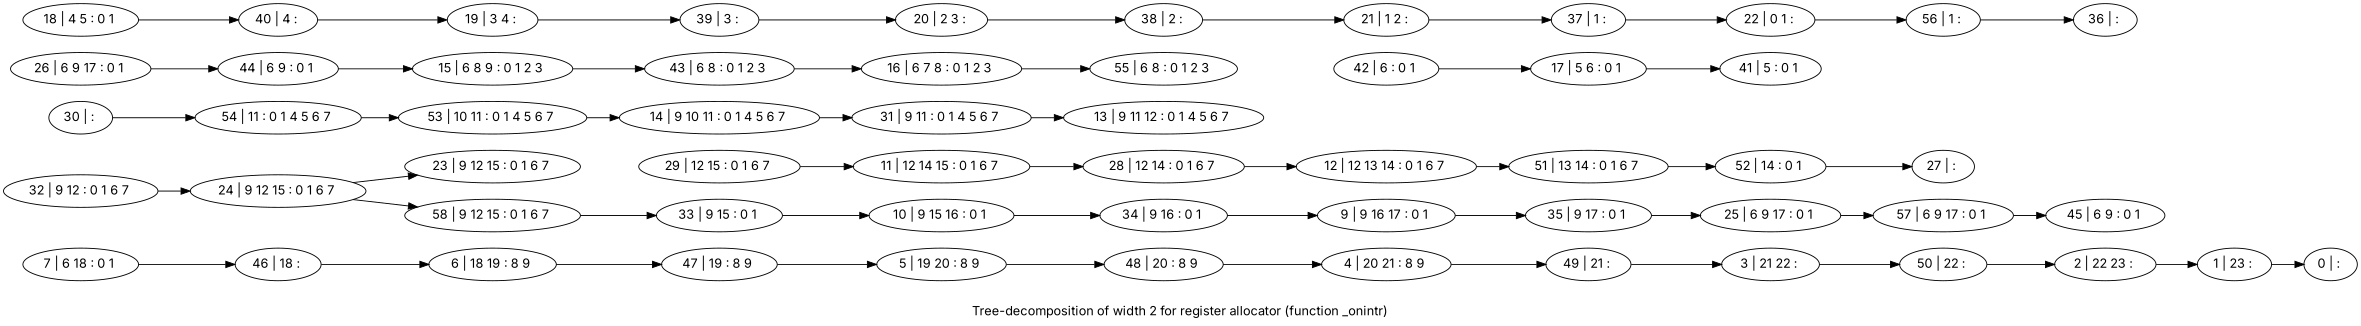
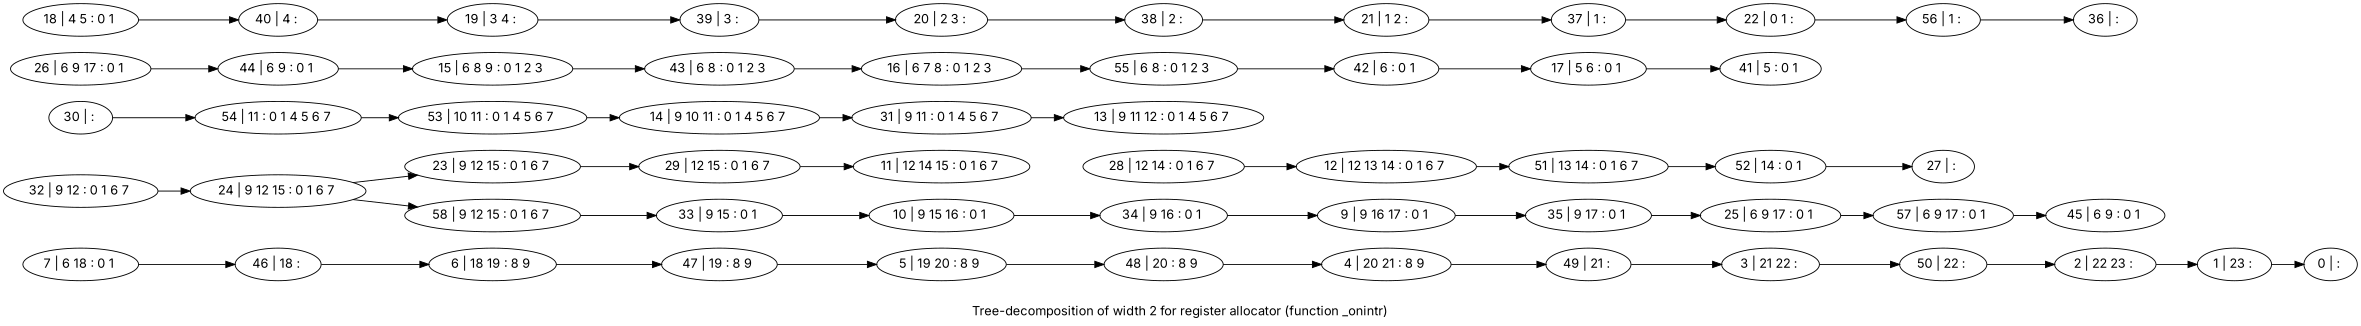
edge "55 | 6 8 : 0 1 2 3" -> "42 | 6 : 0 1": added
edge "23 | 9 12 15 : 0 1 6 7" -> "29 | 12 15 : 0 1 6 7": added
edge "11 | 12 14 15 : 0 1 6 7" -> "28 | 12 14 : 0 1 6 7": removed
